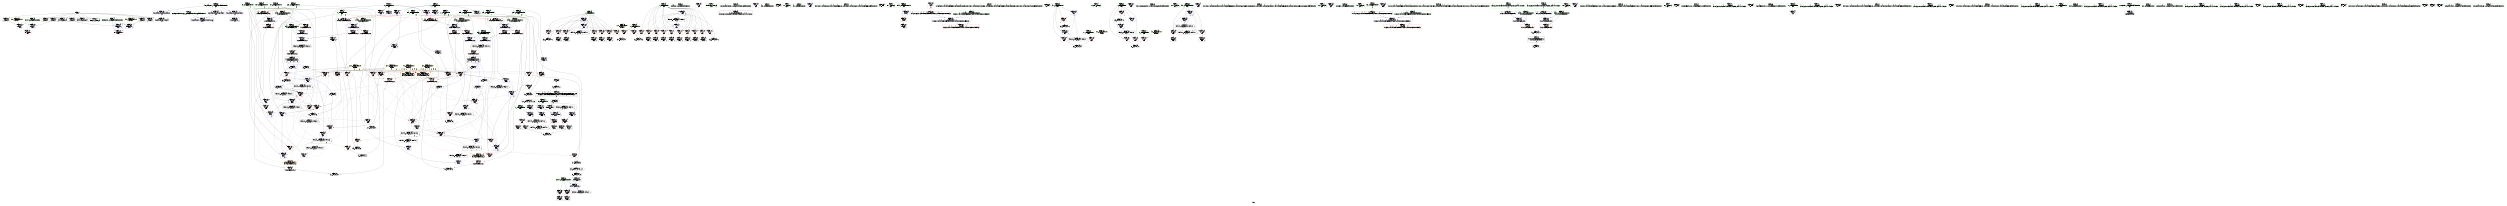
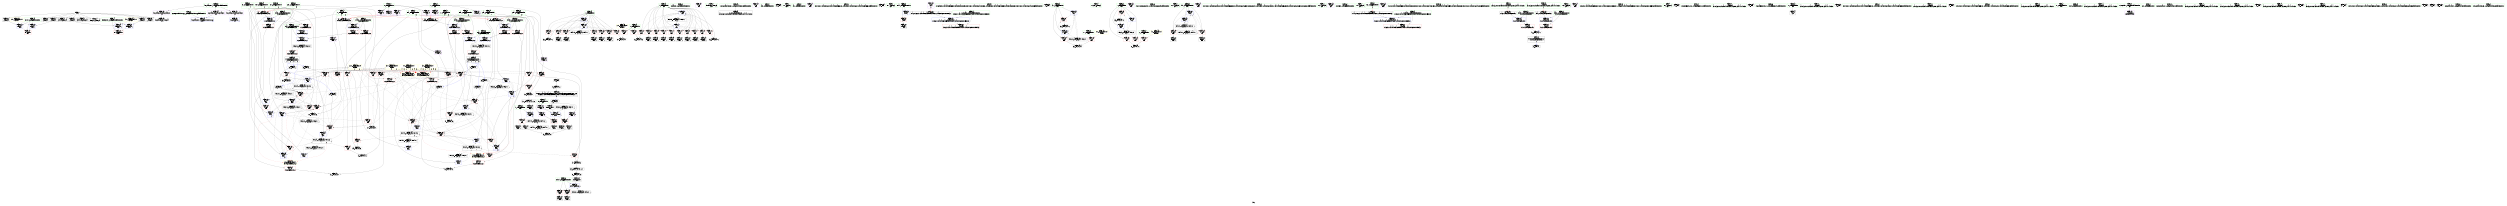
node "NodeID: 134": removed
